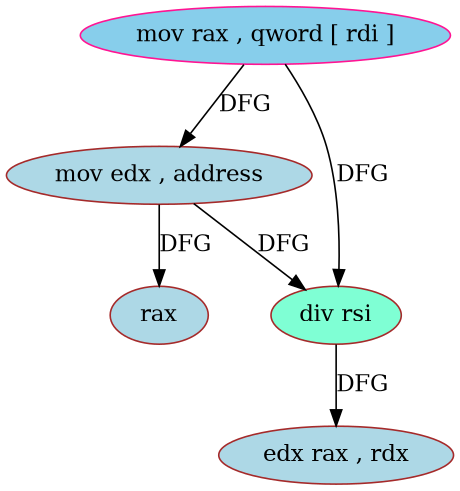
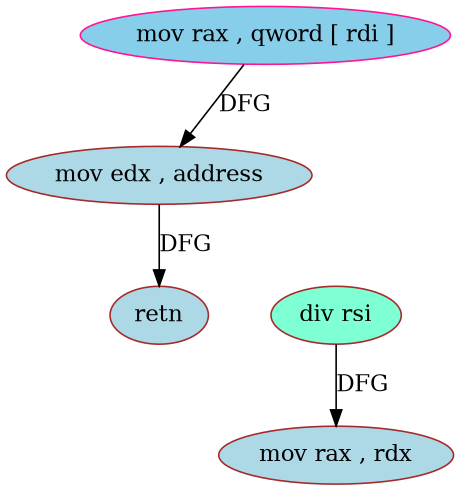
edge "mov rax , qword [ rdi ]" -> "div rsi": removed, label "DFG"
edge "mov edx , address" -> "div rsi": removed, label "DFG"
node "rax": label "rax" -> "retn"
node "edx rax , rdx": label "edx rax , rdx" -> "mov rax , rdx"
